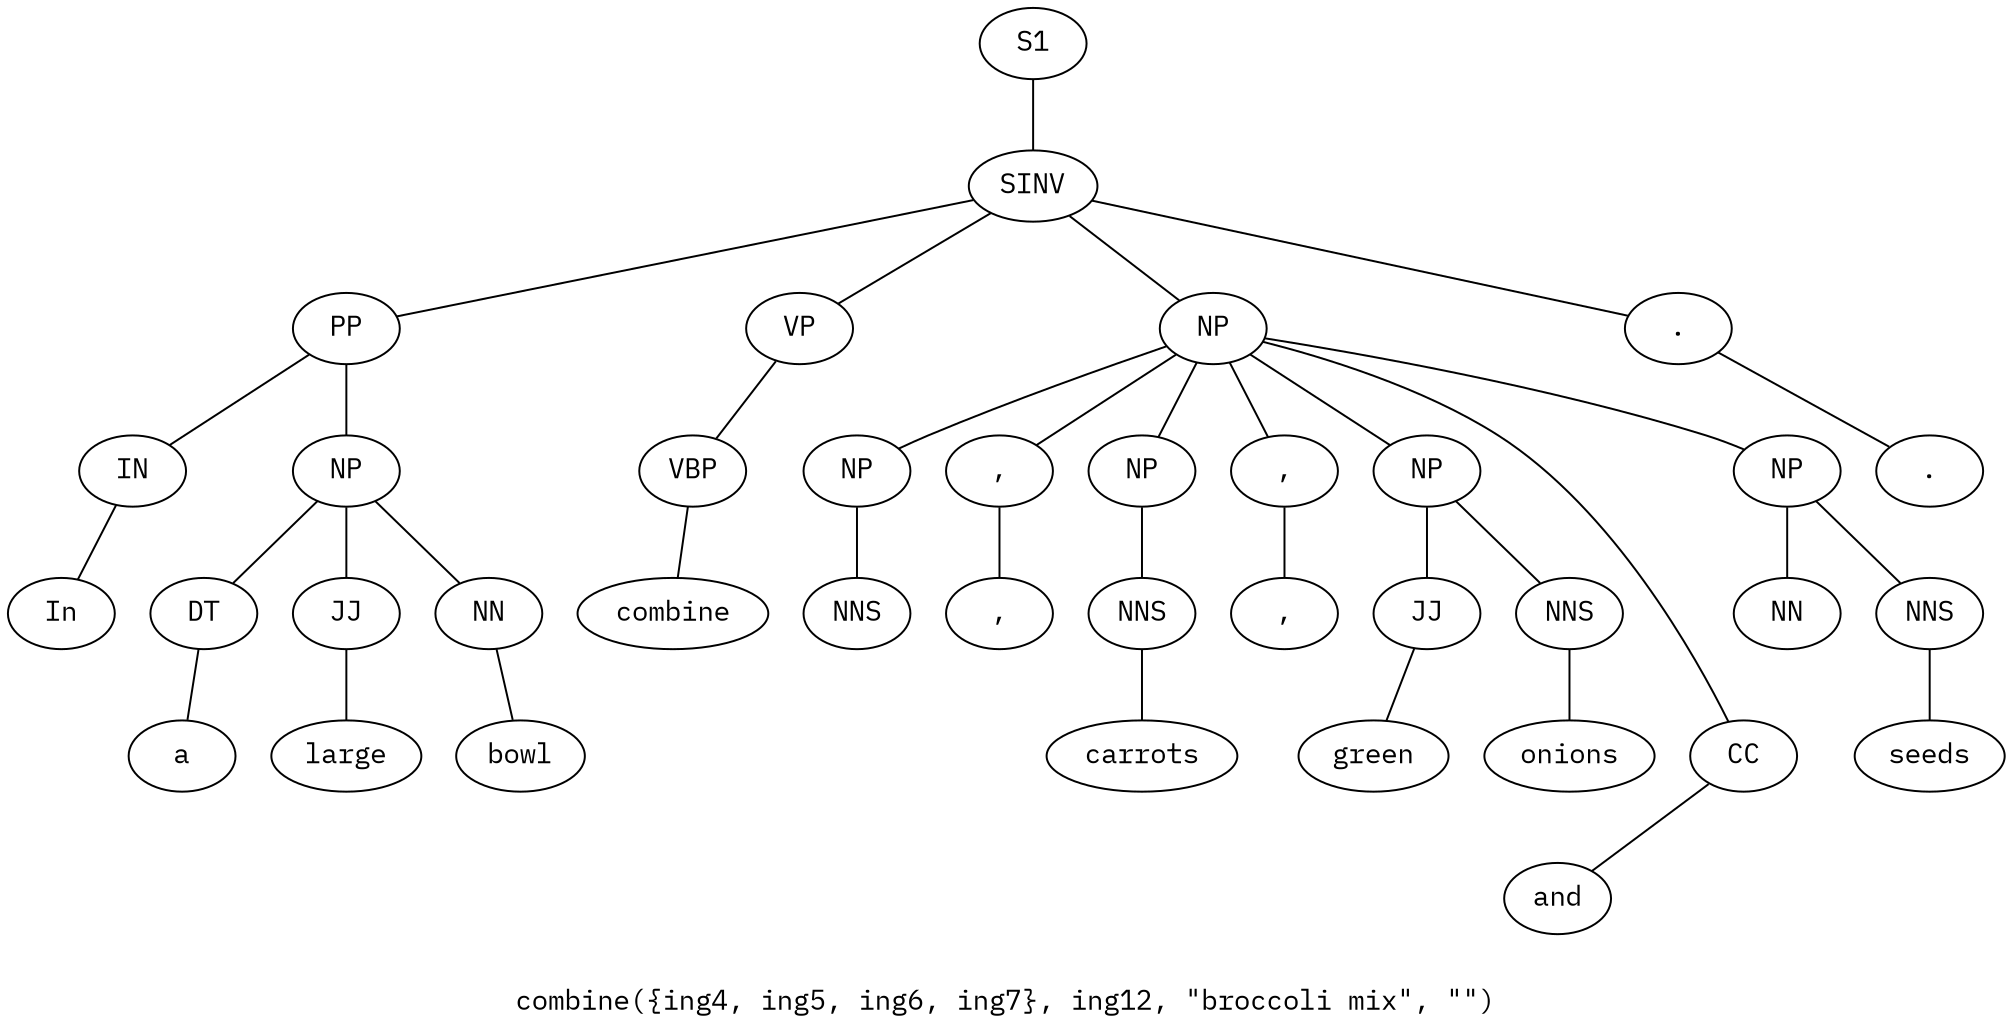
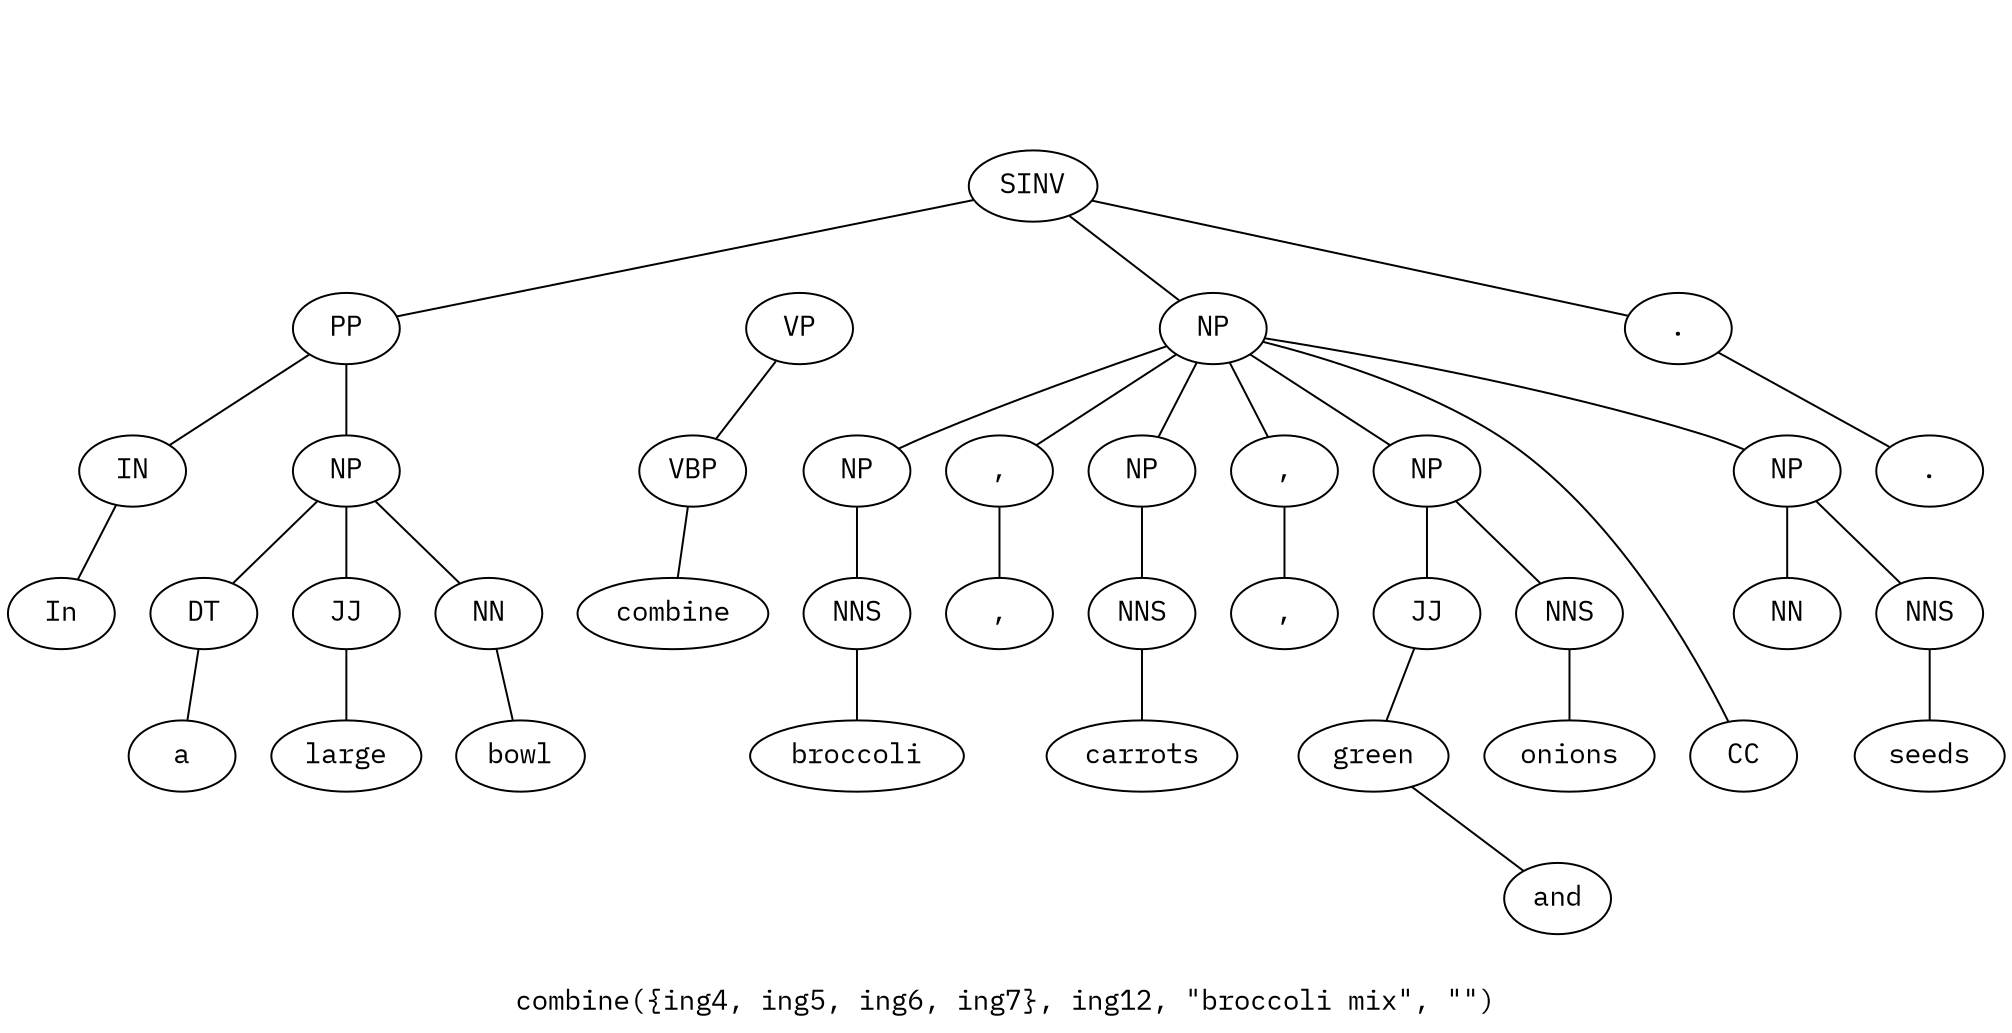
node "S1": removed
edge "SINV" -- "VP": removed
node "broccoli": added
edge "CC" -- "and": now "green" -- "and"
